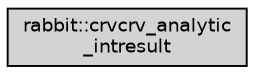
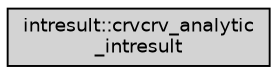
node "rabbit::crvcrv_analytic _intresult": label "rabbit::crvcrv_analytic _intresult" -> "intresult::crvcrv_analytic _intresult"
